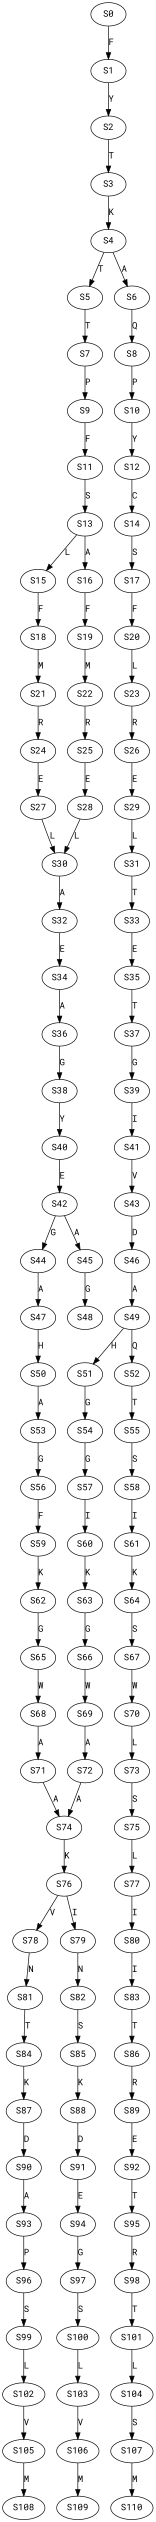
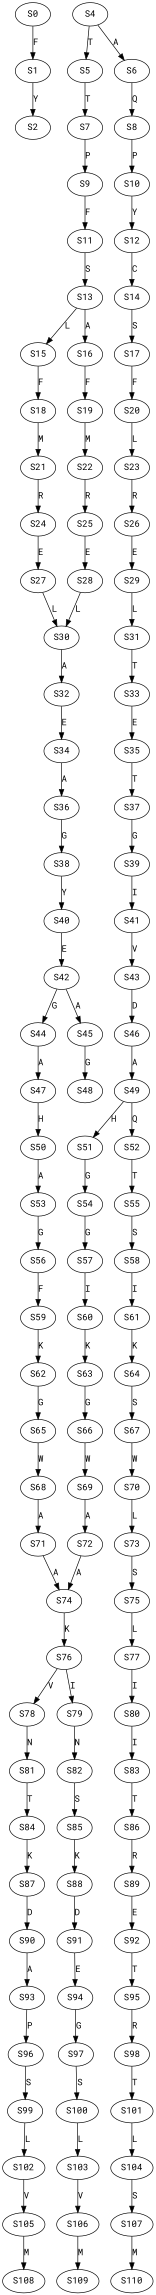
node "S3": removed
